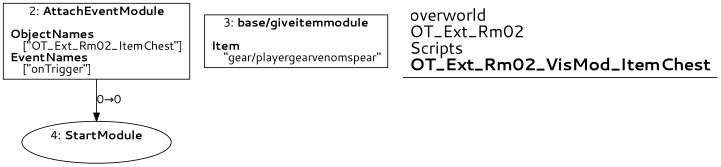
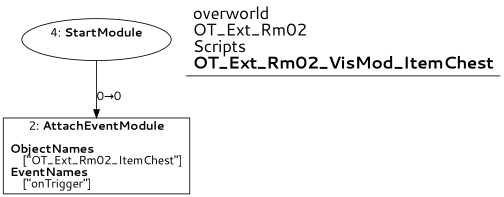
node "3:": removed
edge "2:" -> "4:": reversed
